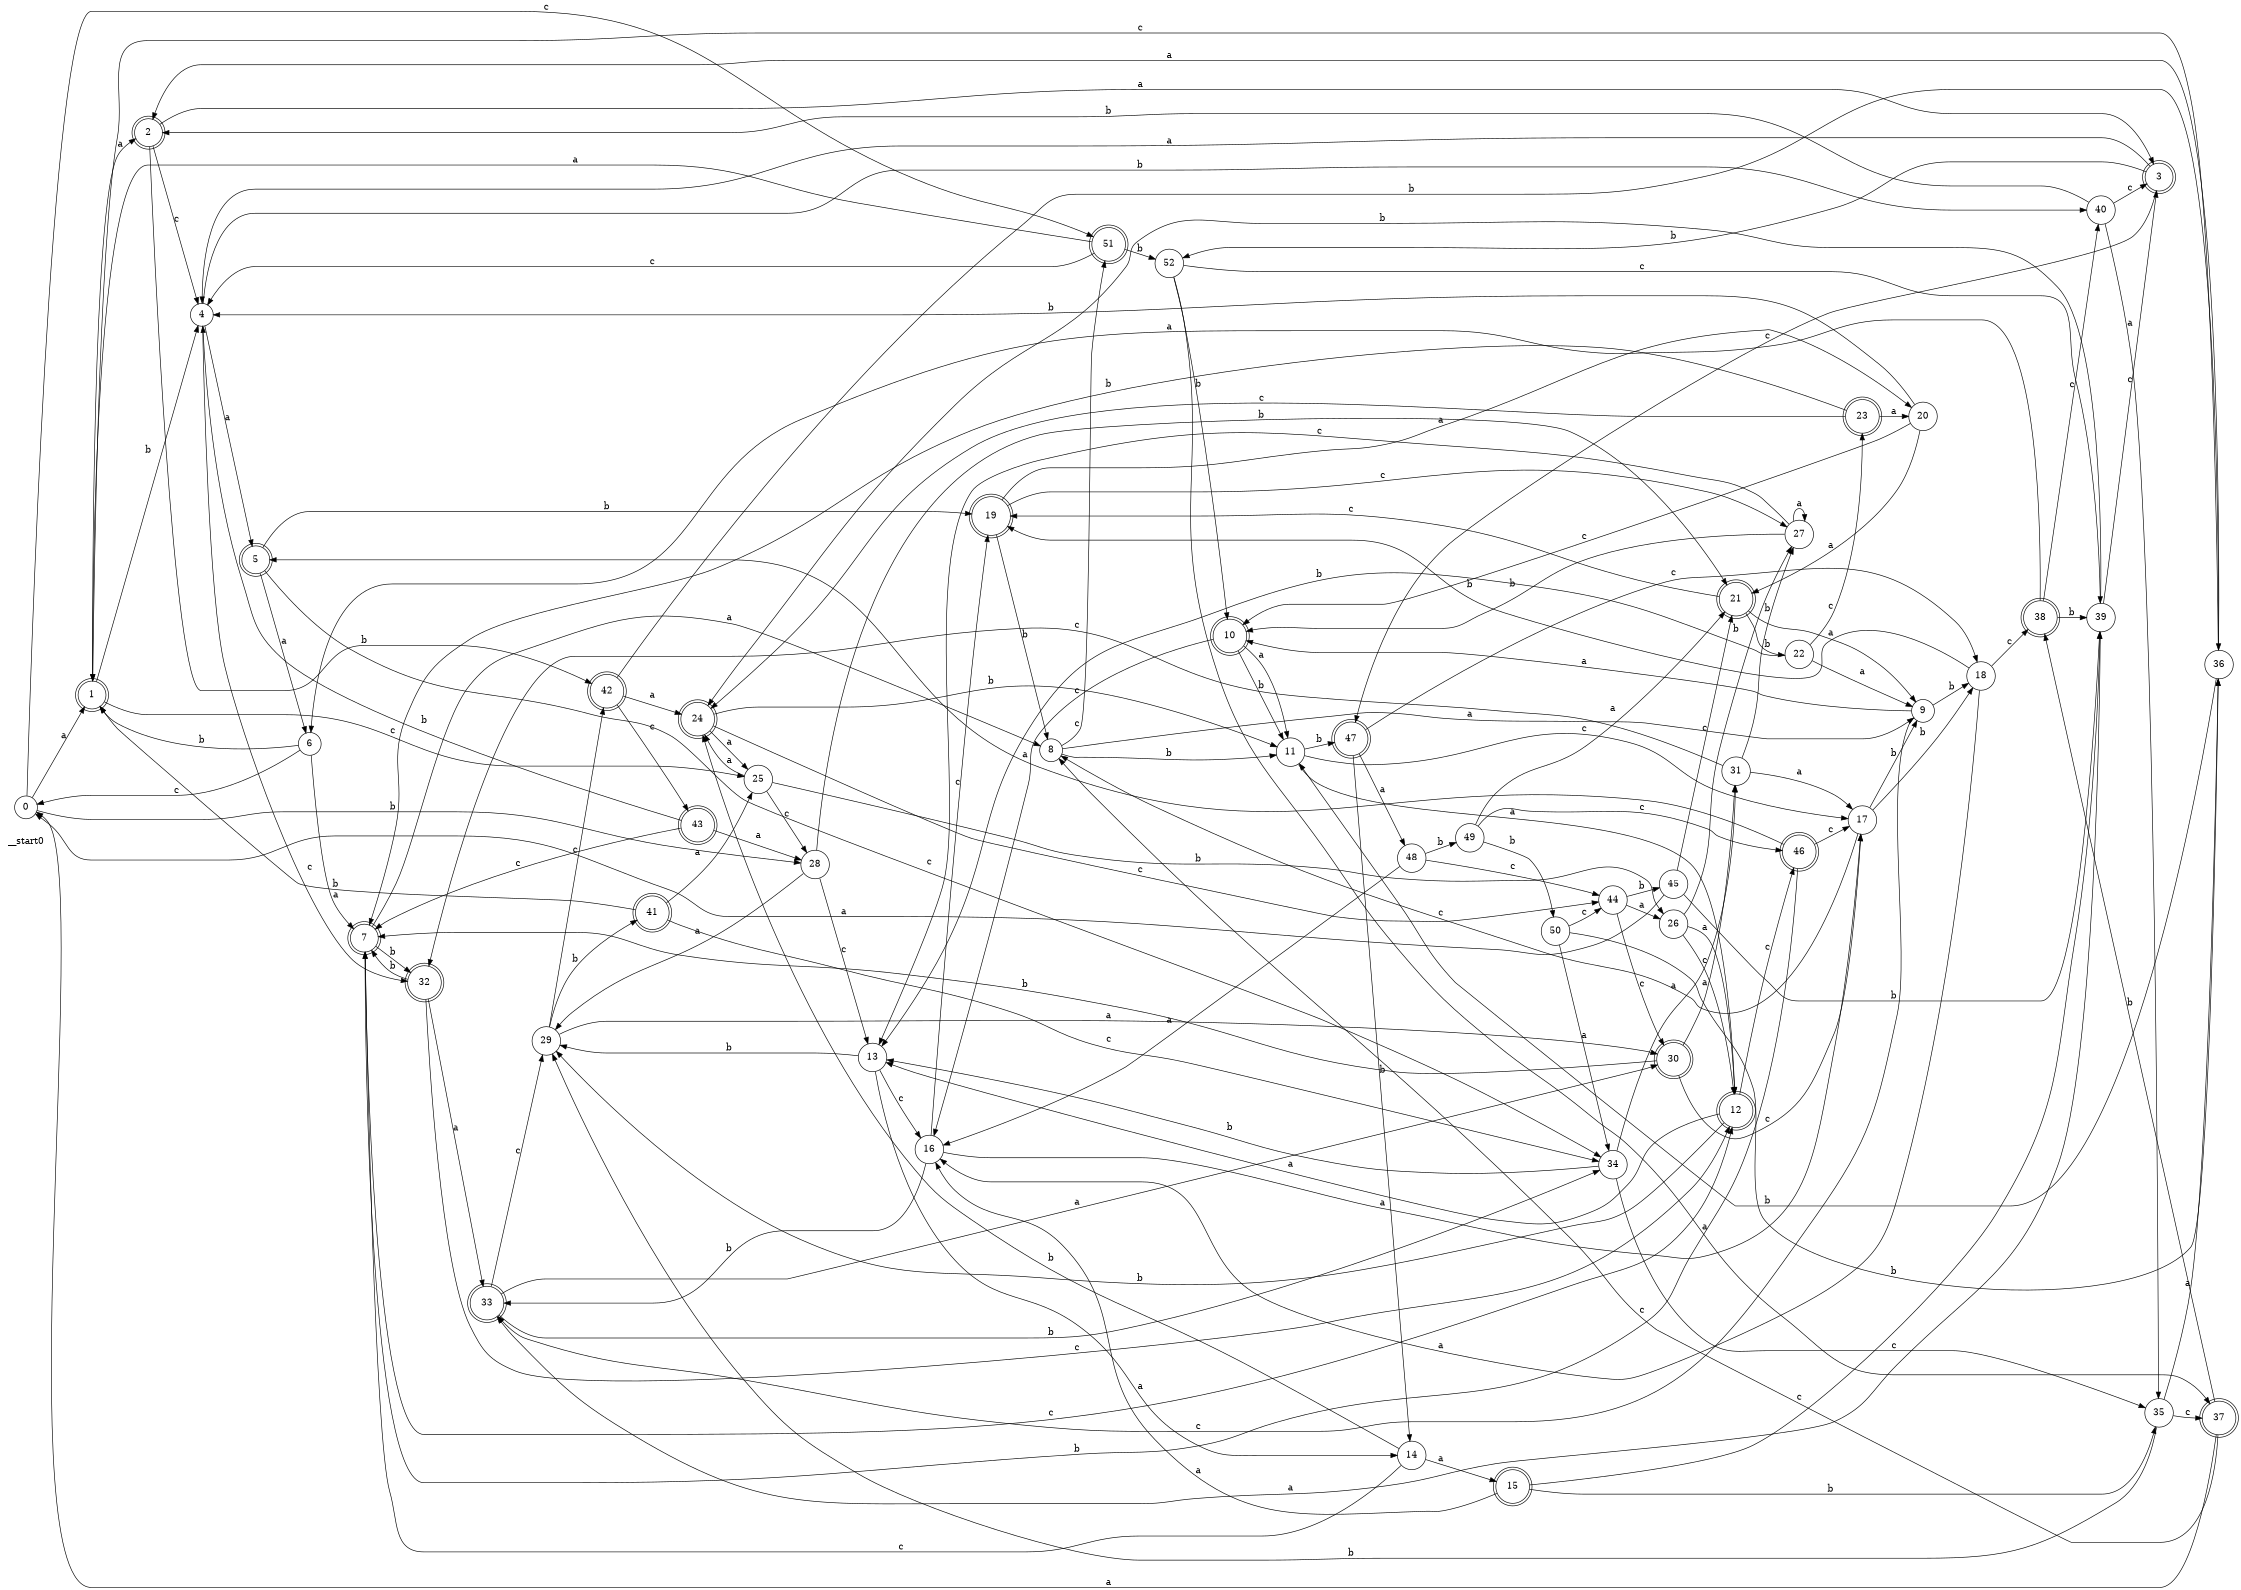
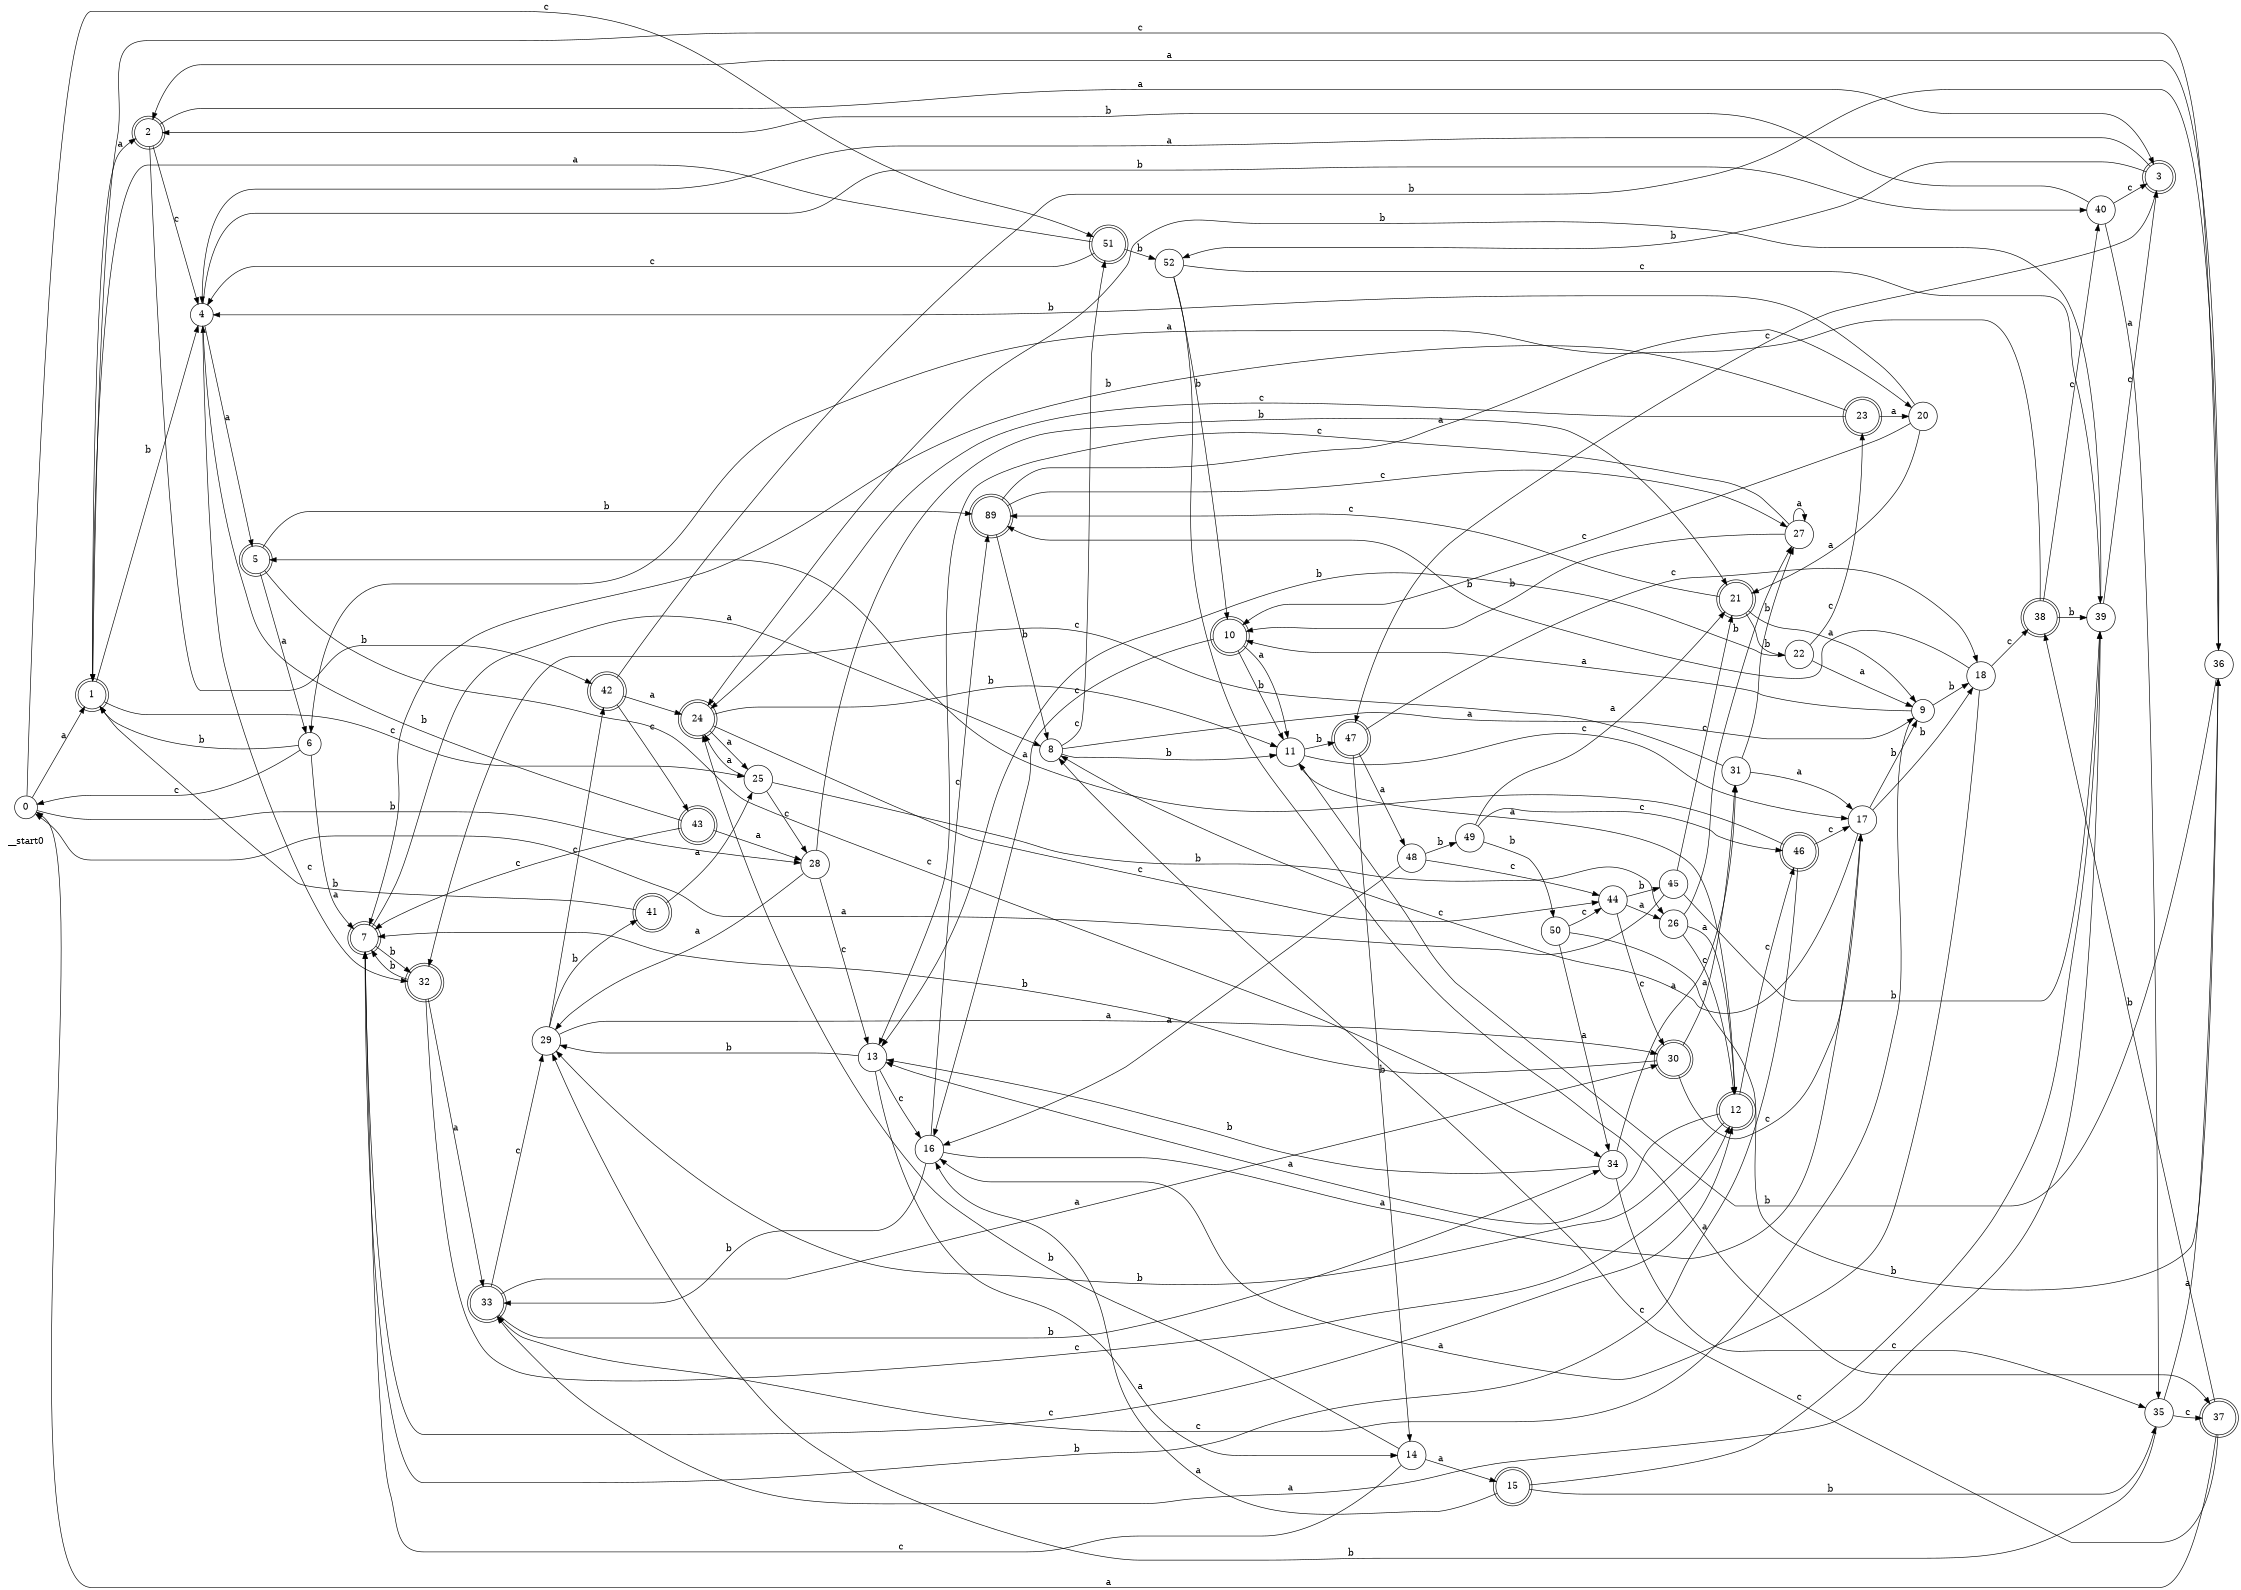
node "19": label "19" -> "89"
edge "41" -> "34": removed, label "c"
